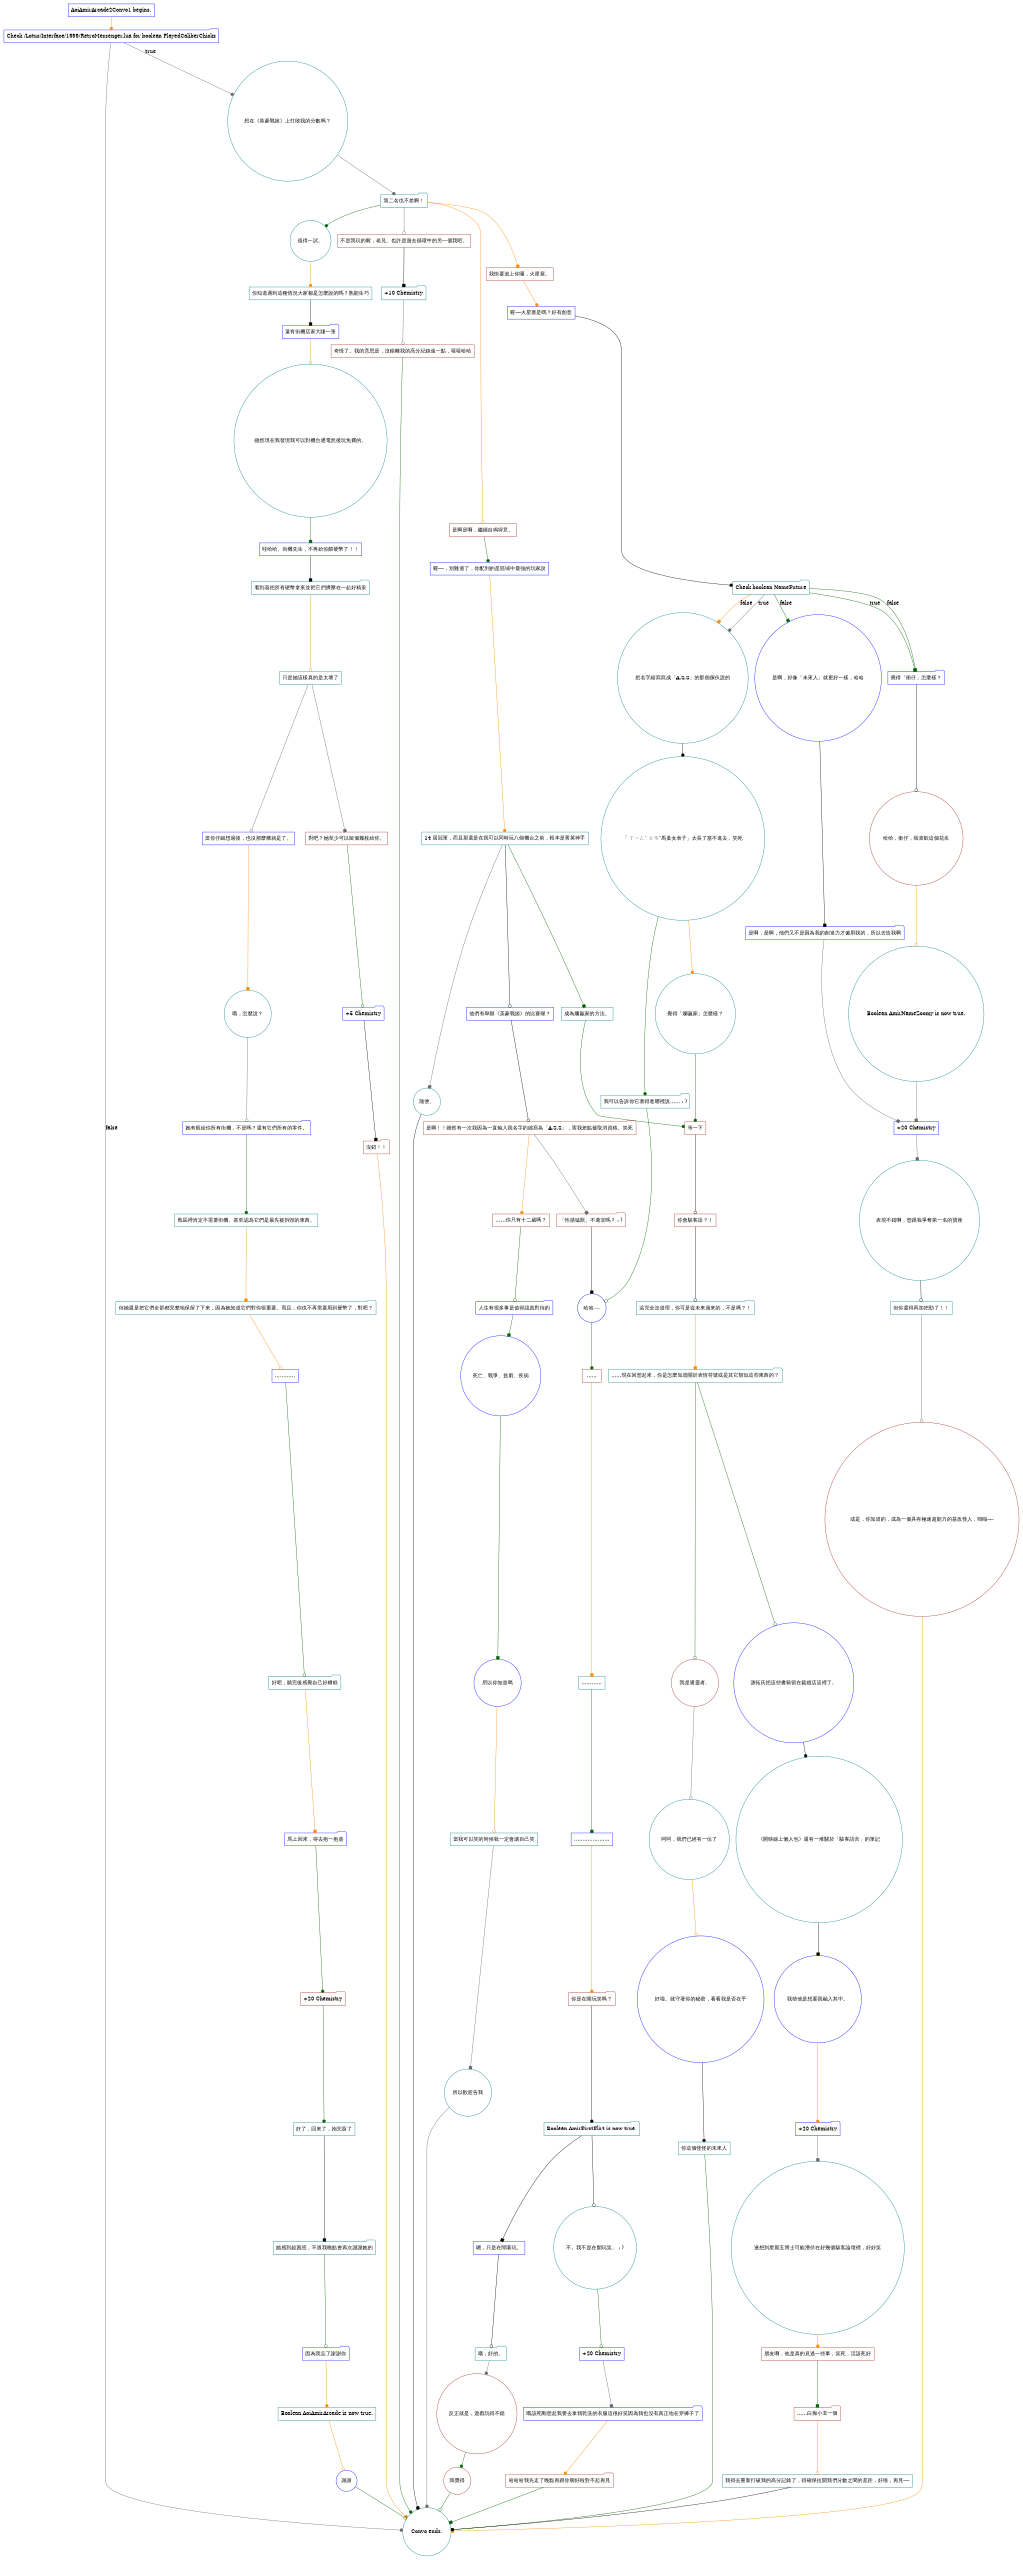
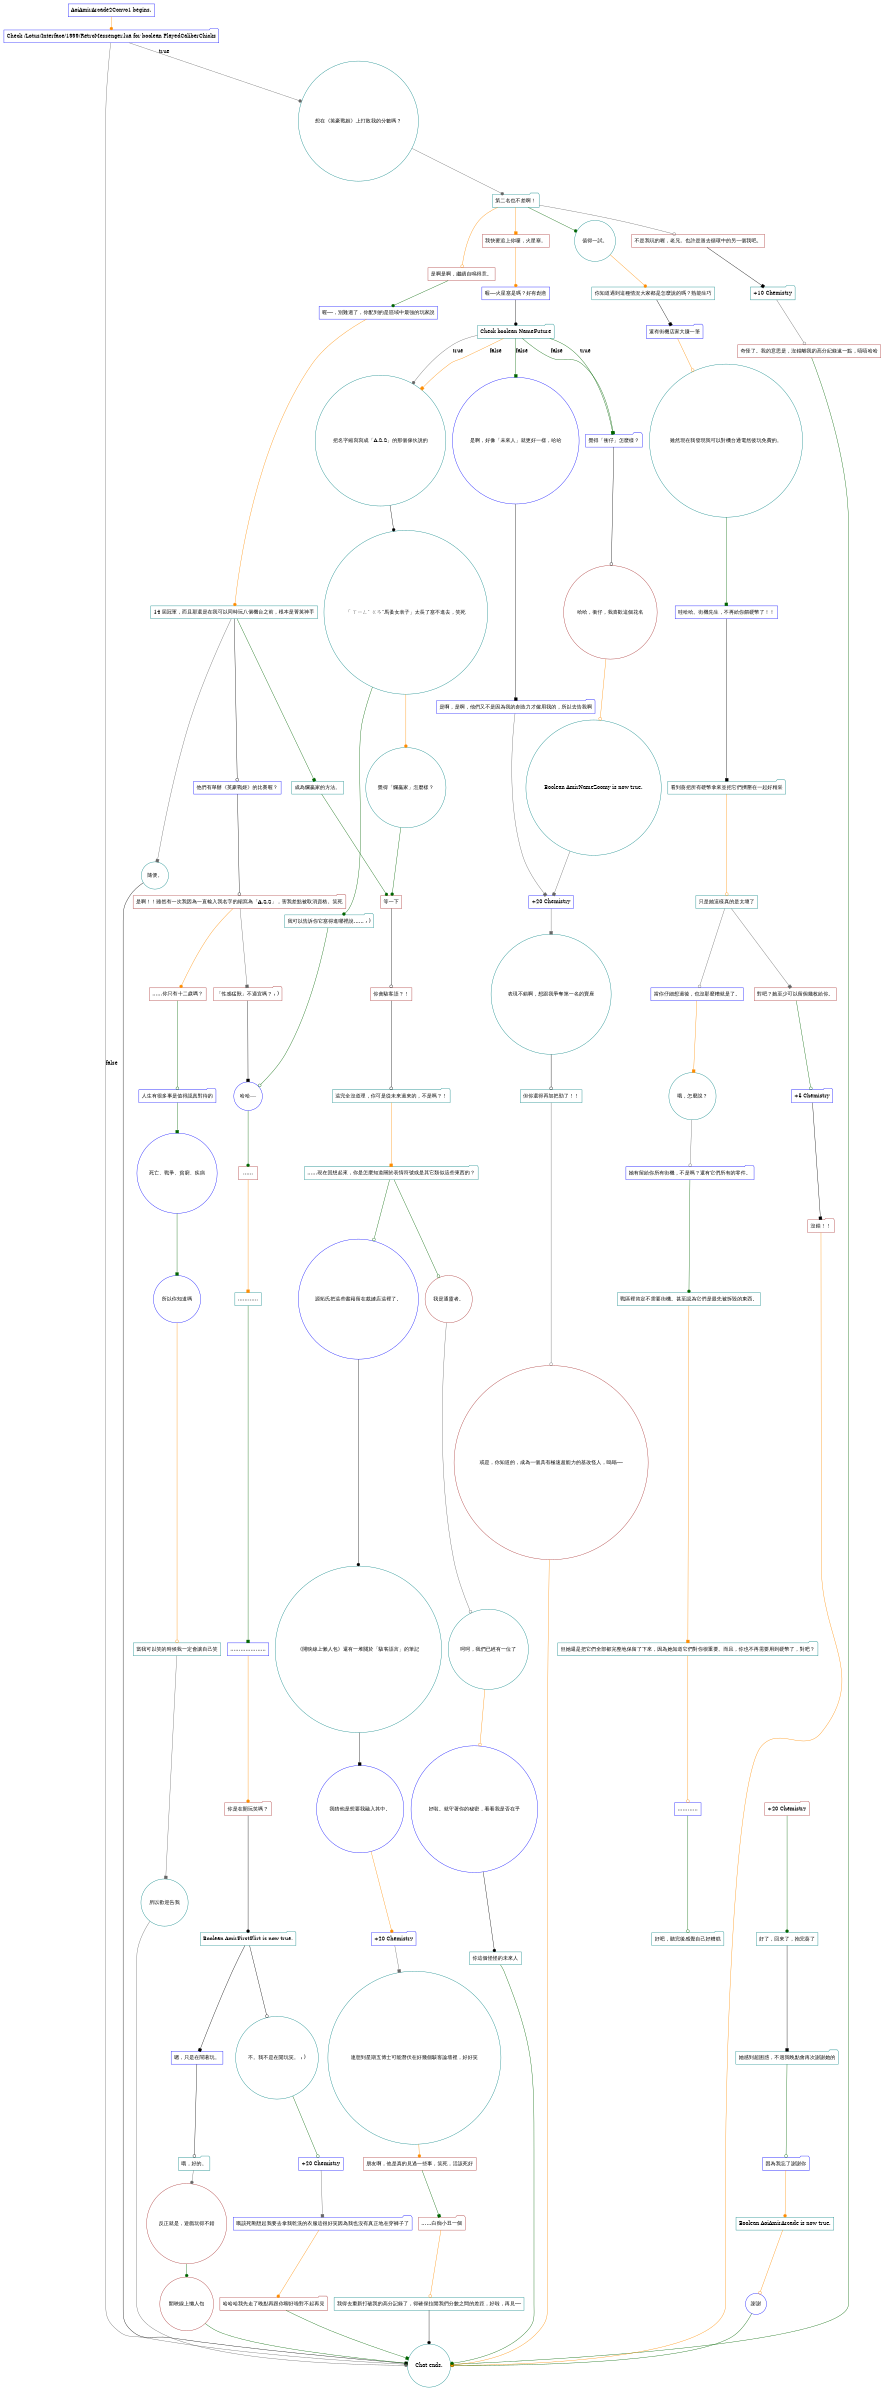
node "馬上回來，得去抱一抱葵": removed
node "我覺得": label "我覺得" -> "開映線上懶人包"
node "Convo ends.": label "Convo ends." -> "Chat ends."
